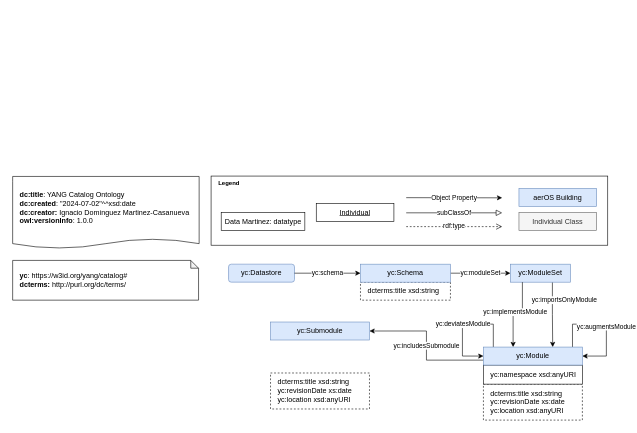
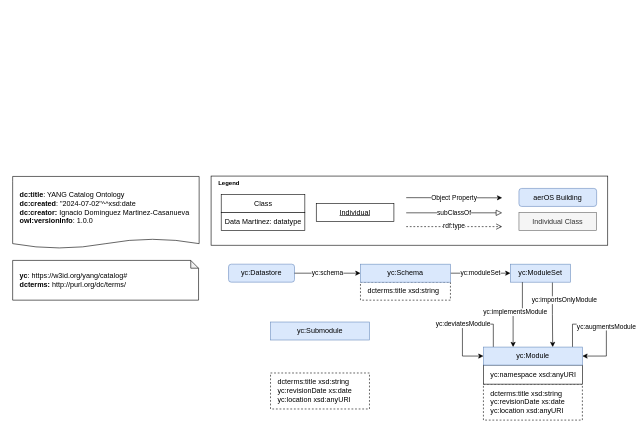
node "aerOS Building": shape rectangle -> rounded rectangle
node "Class": added
edge "yc:Module" -> "yc:Submodule": removed, label "yc:includesSubmodule"
